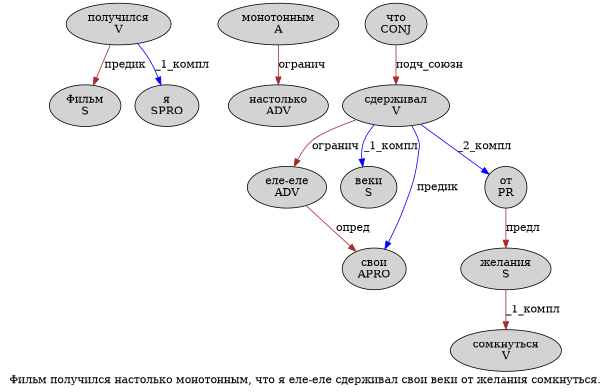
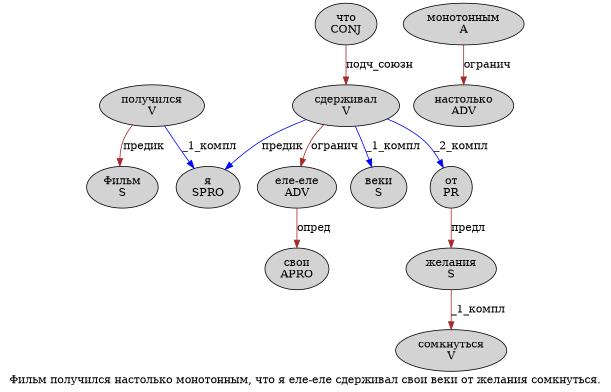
edge "сдерживал V" -> "свои APRO": now "сдерживал V" -> "я SPRO"
